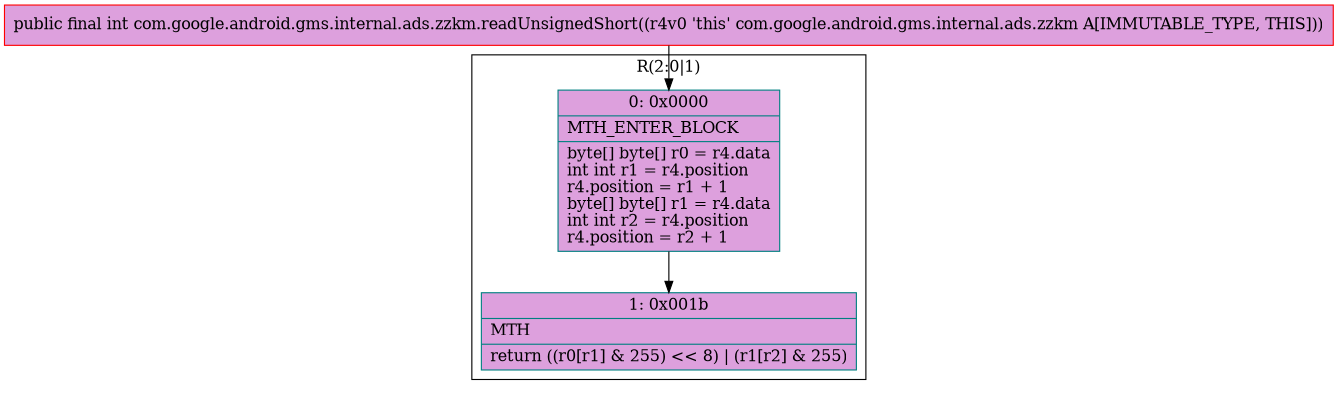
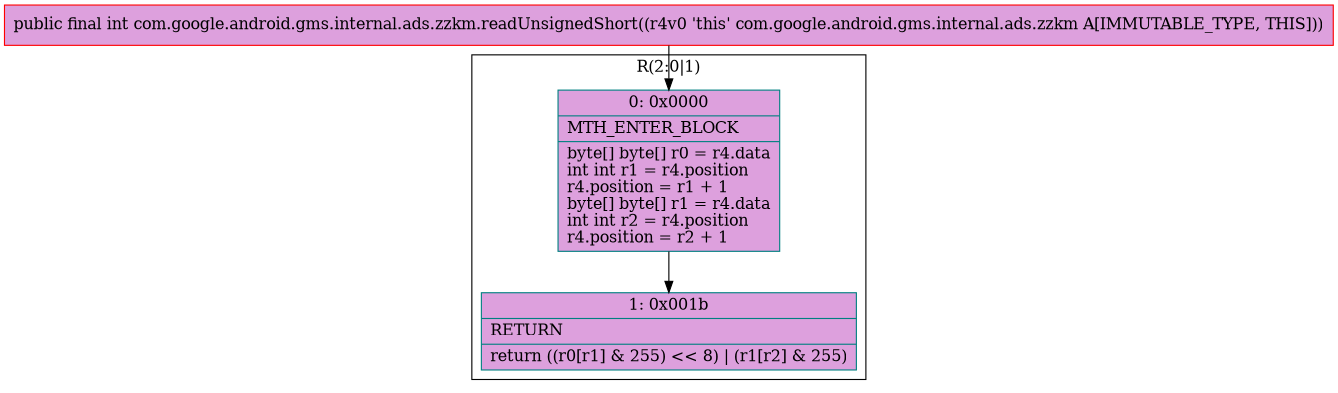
node "1: 0x001b": text "MTH" -> "RETURN"
